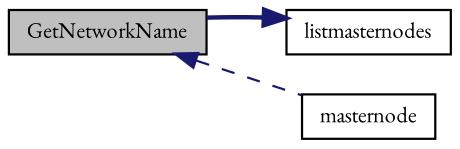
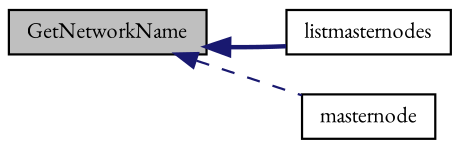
edge "GetNetworkName" -> "listmasternodes": reversed
